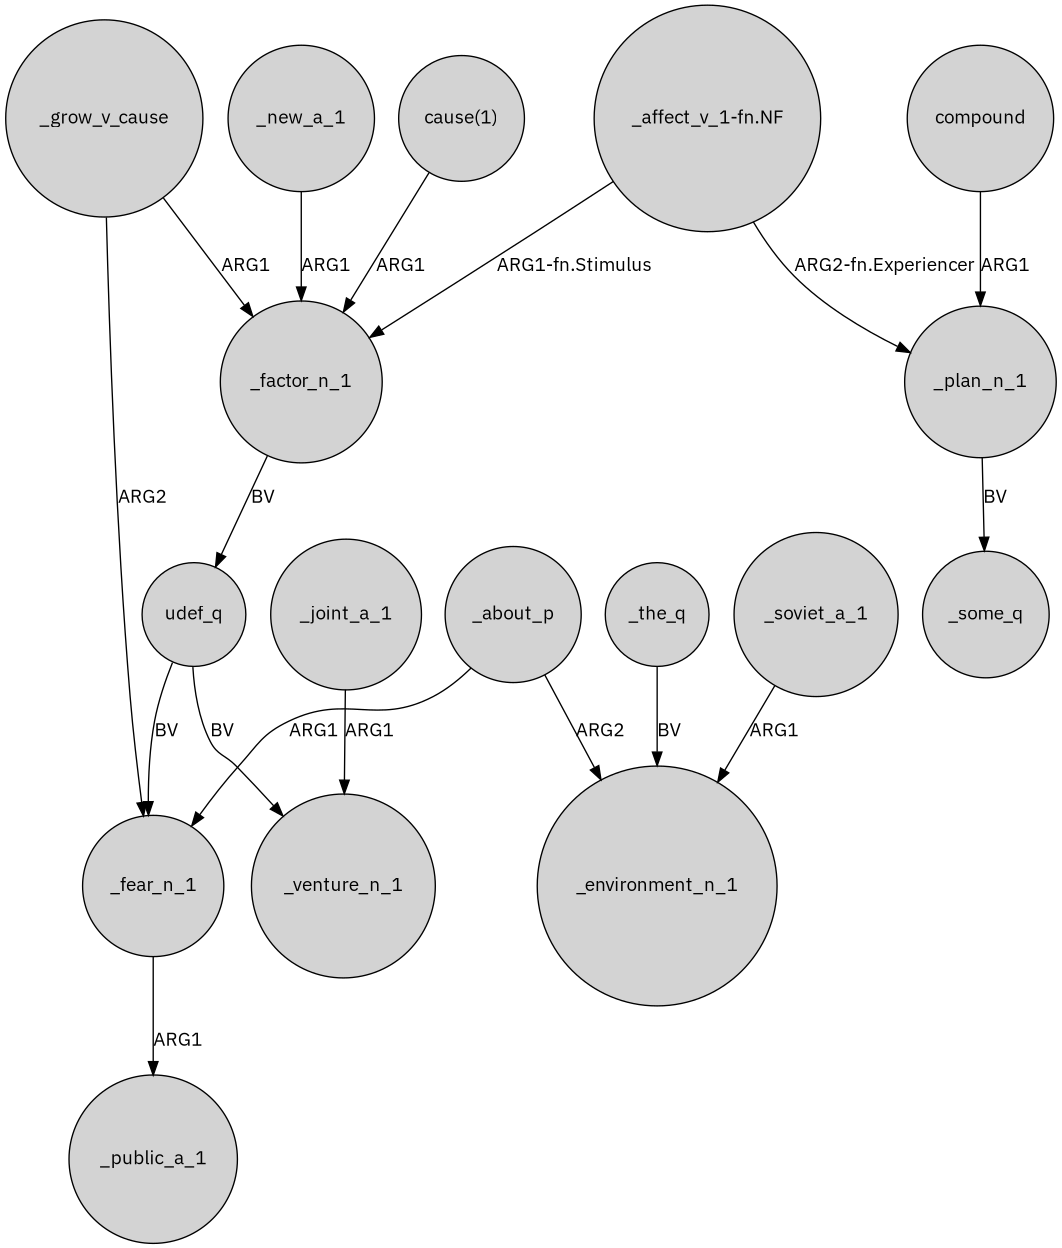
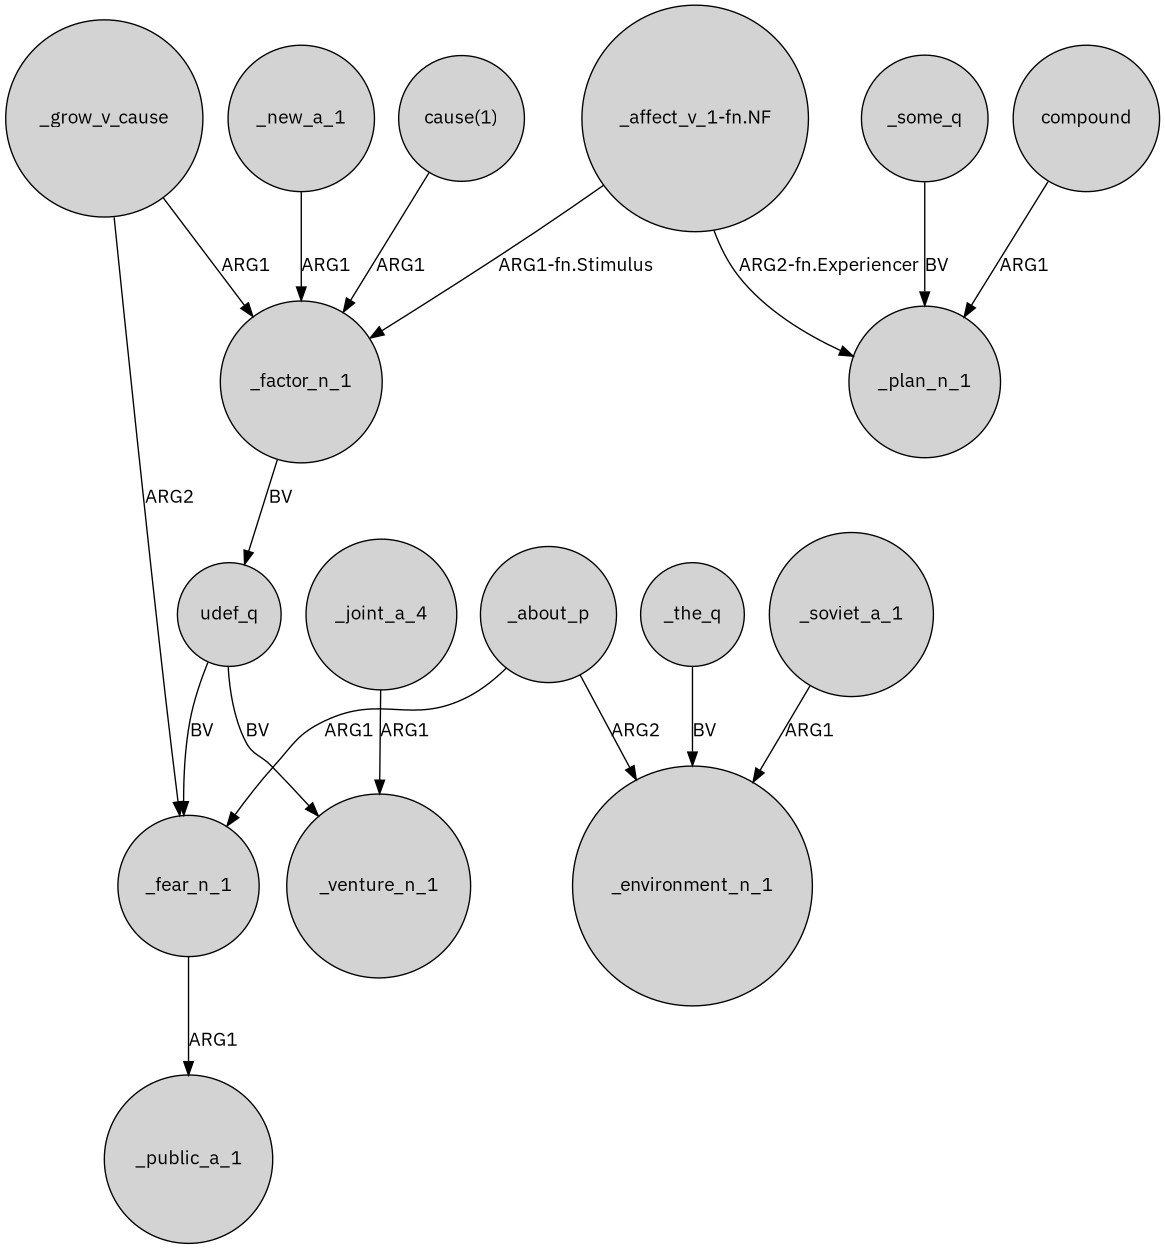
edge "_plan_n_1" -> "_some_q": reversed
node "_joint_a_1": label "_joint_a_1" -> "_joint_a_4"
